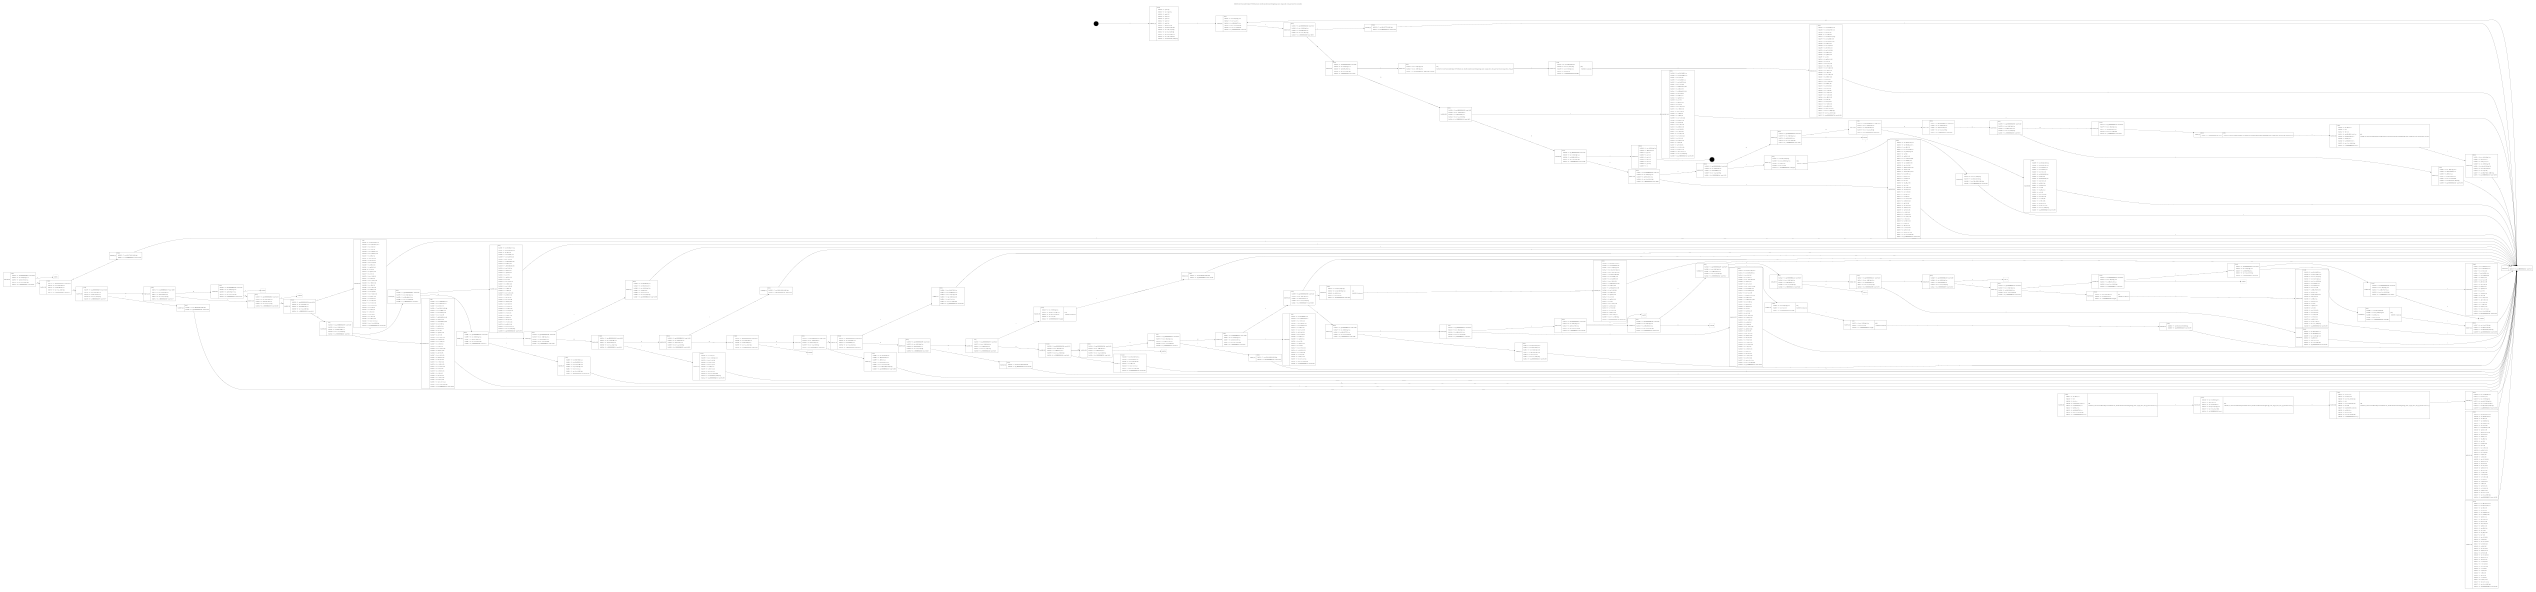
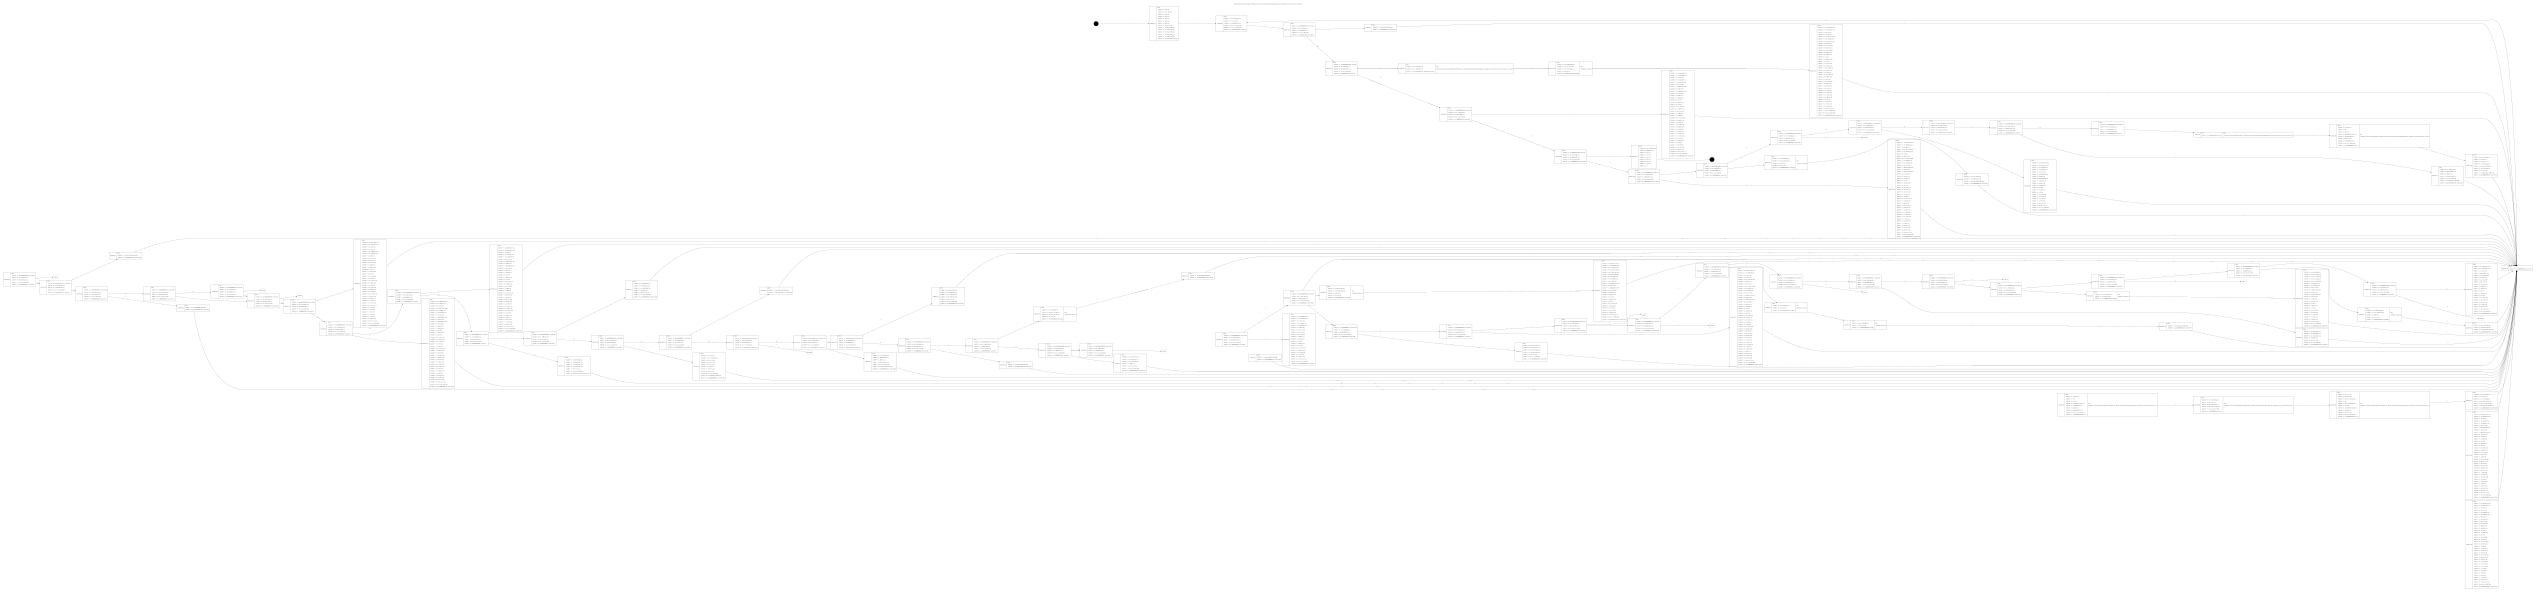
node "0x4019c0 [28]": removed
